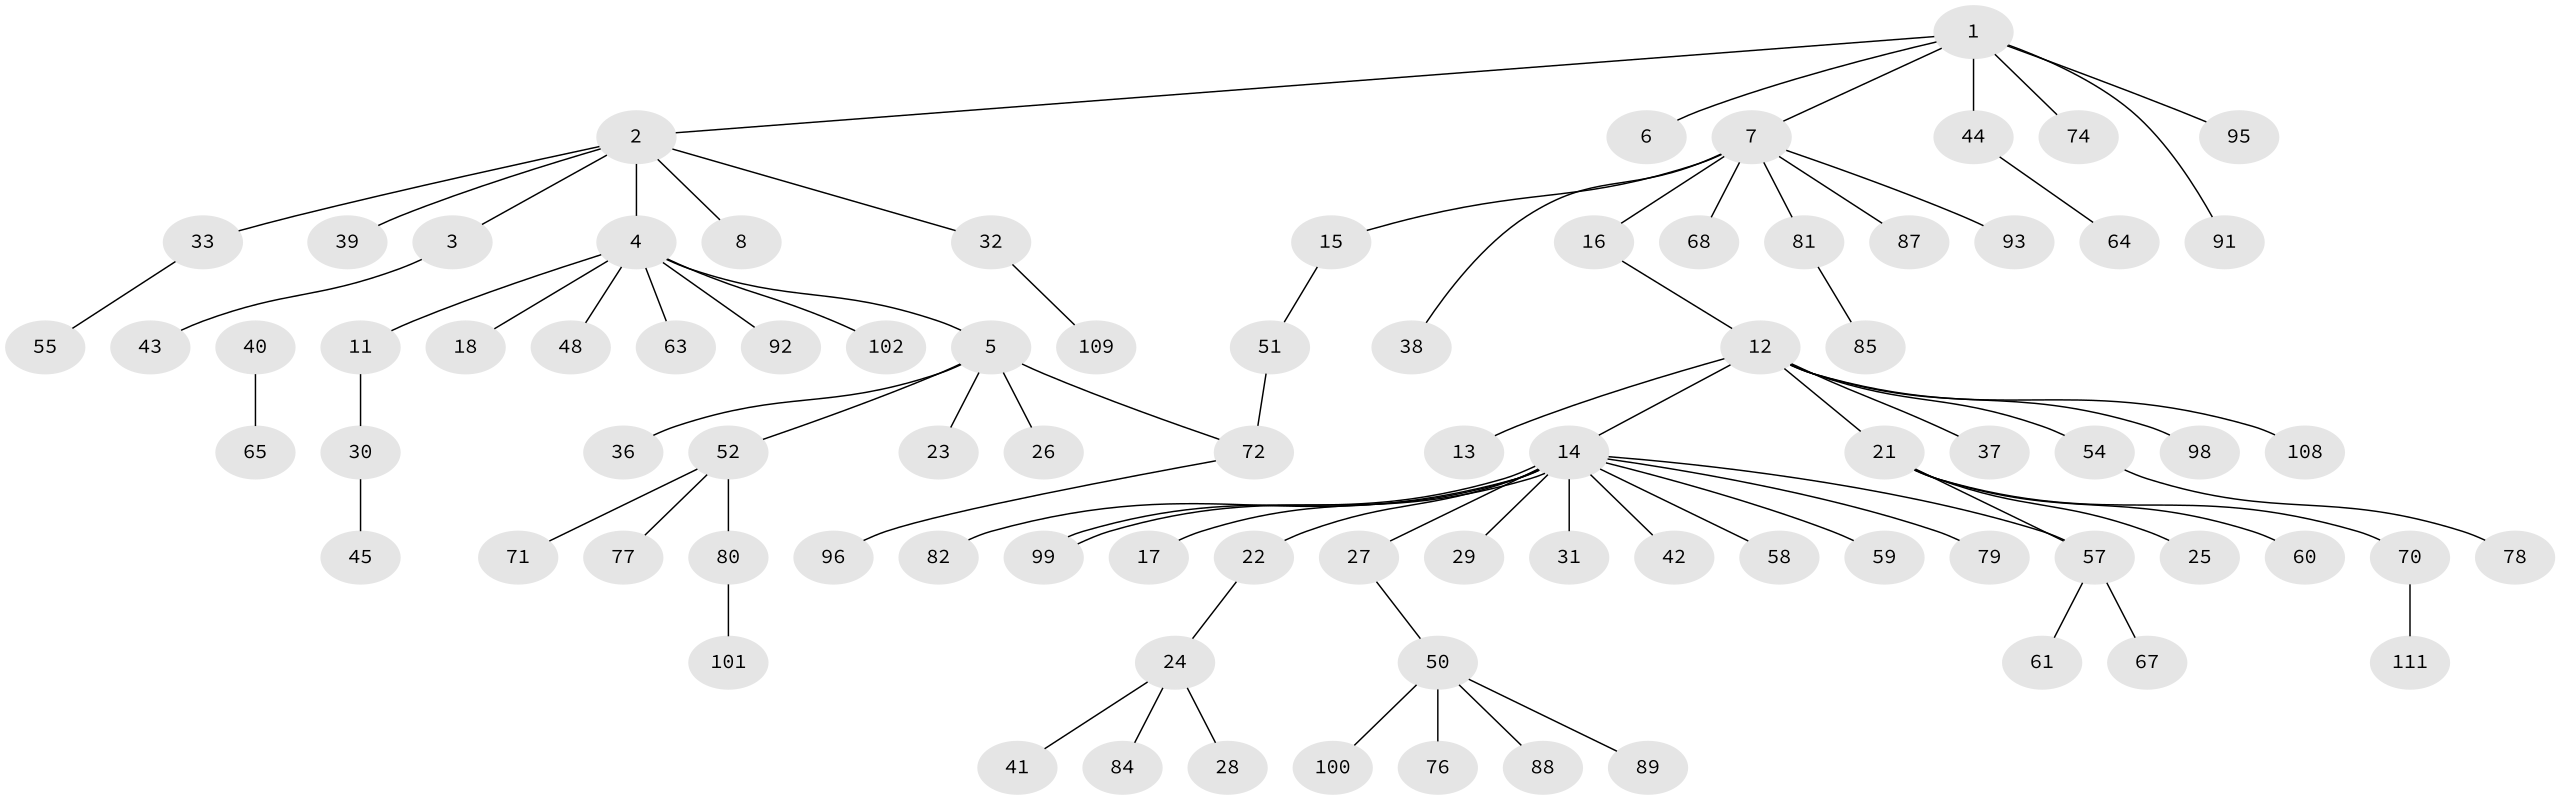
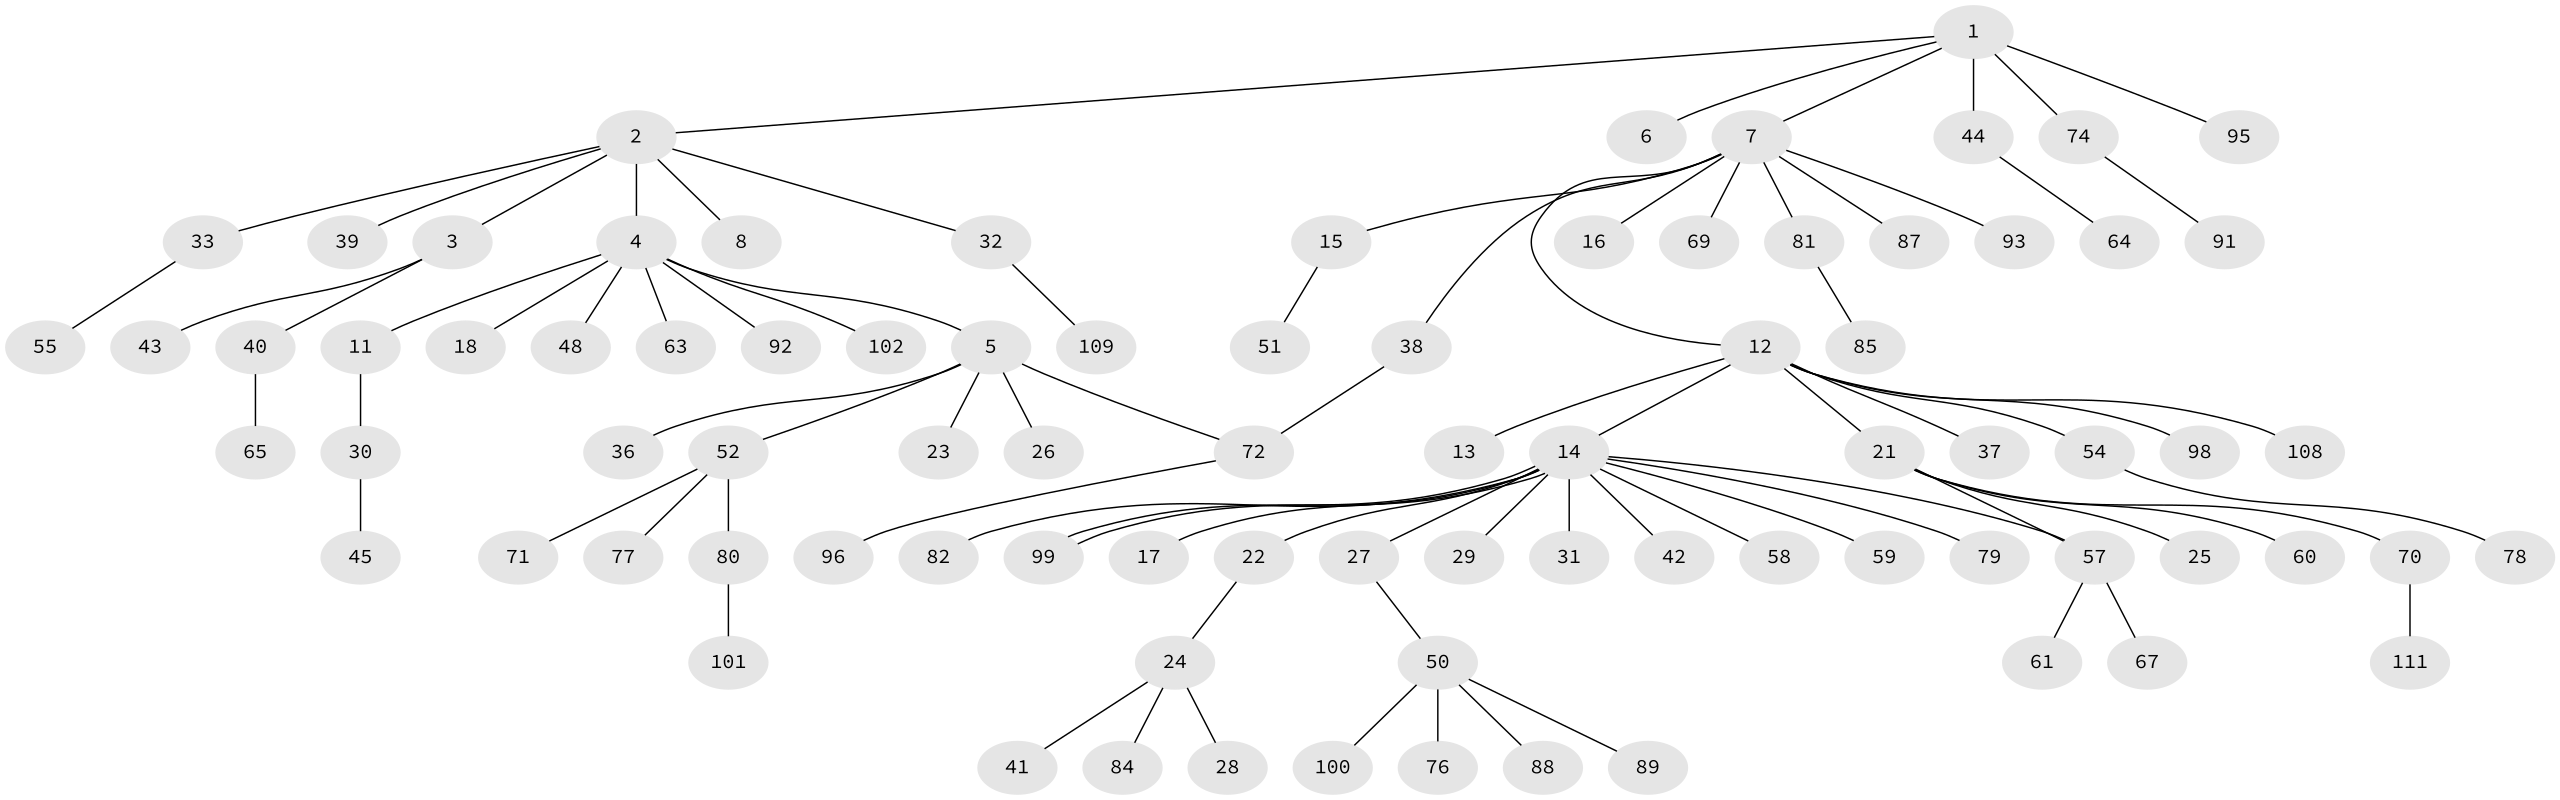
edge "1" -- "91": now "74" -- "91"
node "68": label "68" -> "69"
edge "3" -- "40": added
edge "16" -- "12": now "7" -- "12"
edge "51" -- "72": now "38" -- "72"
